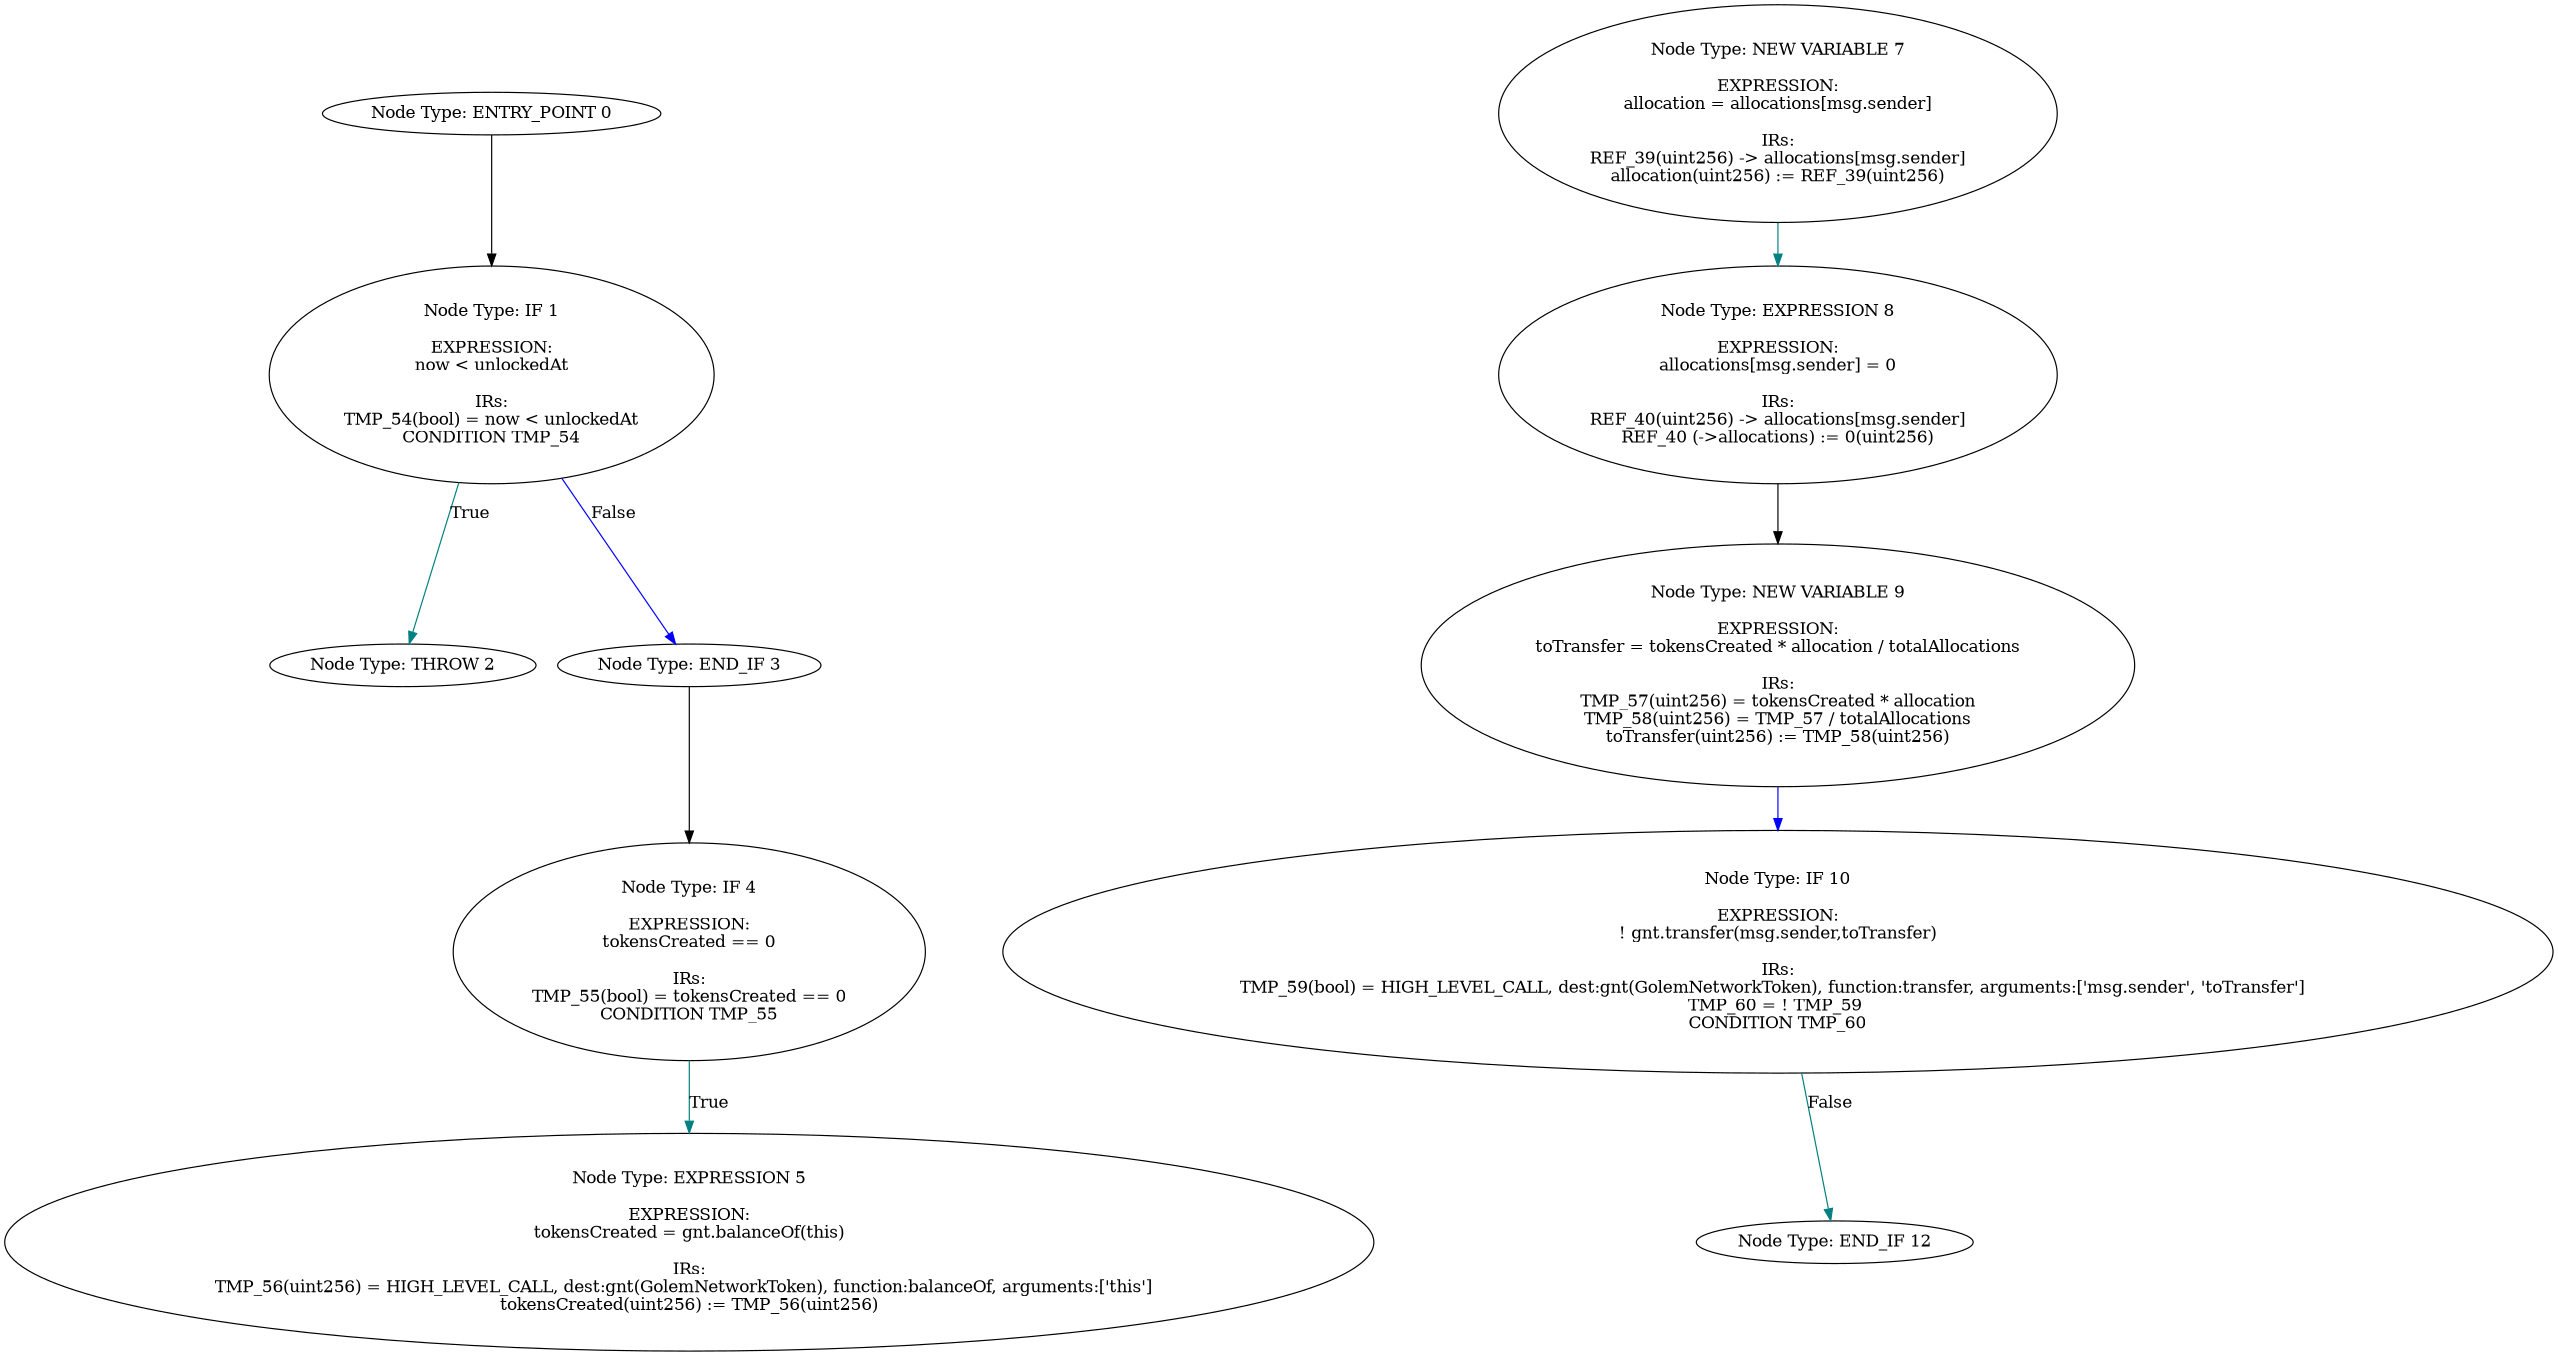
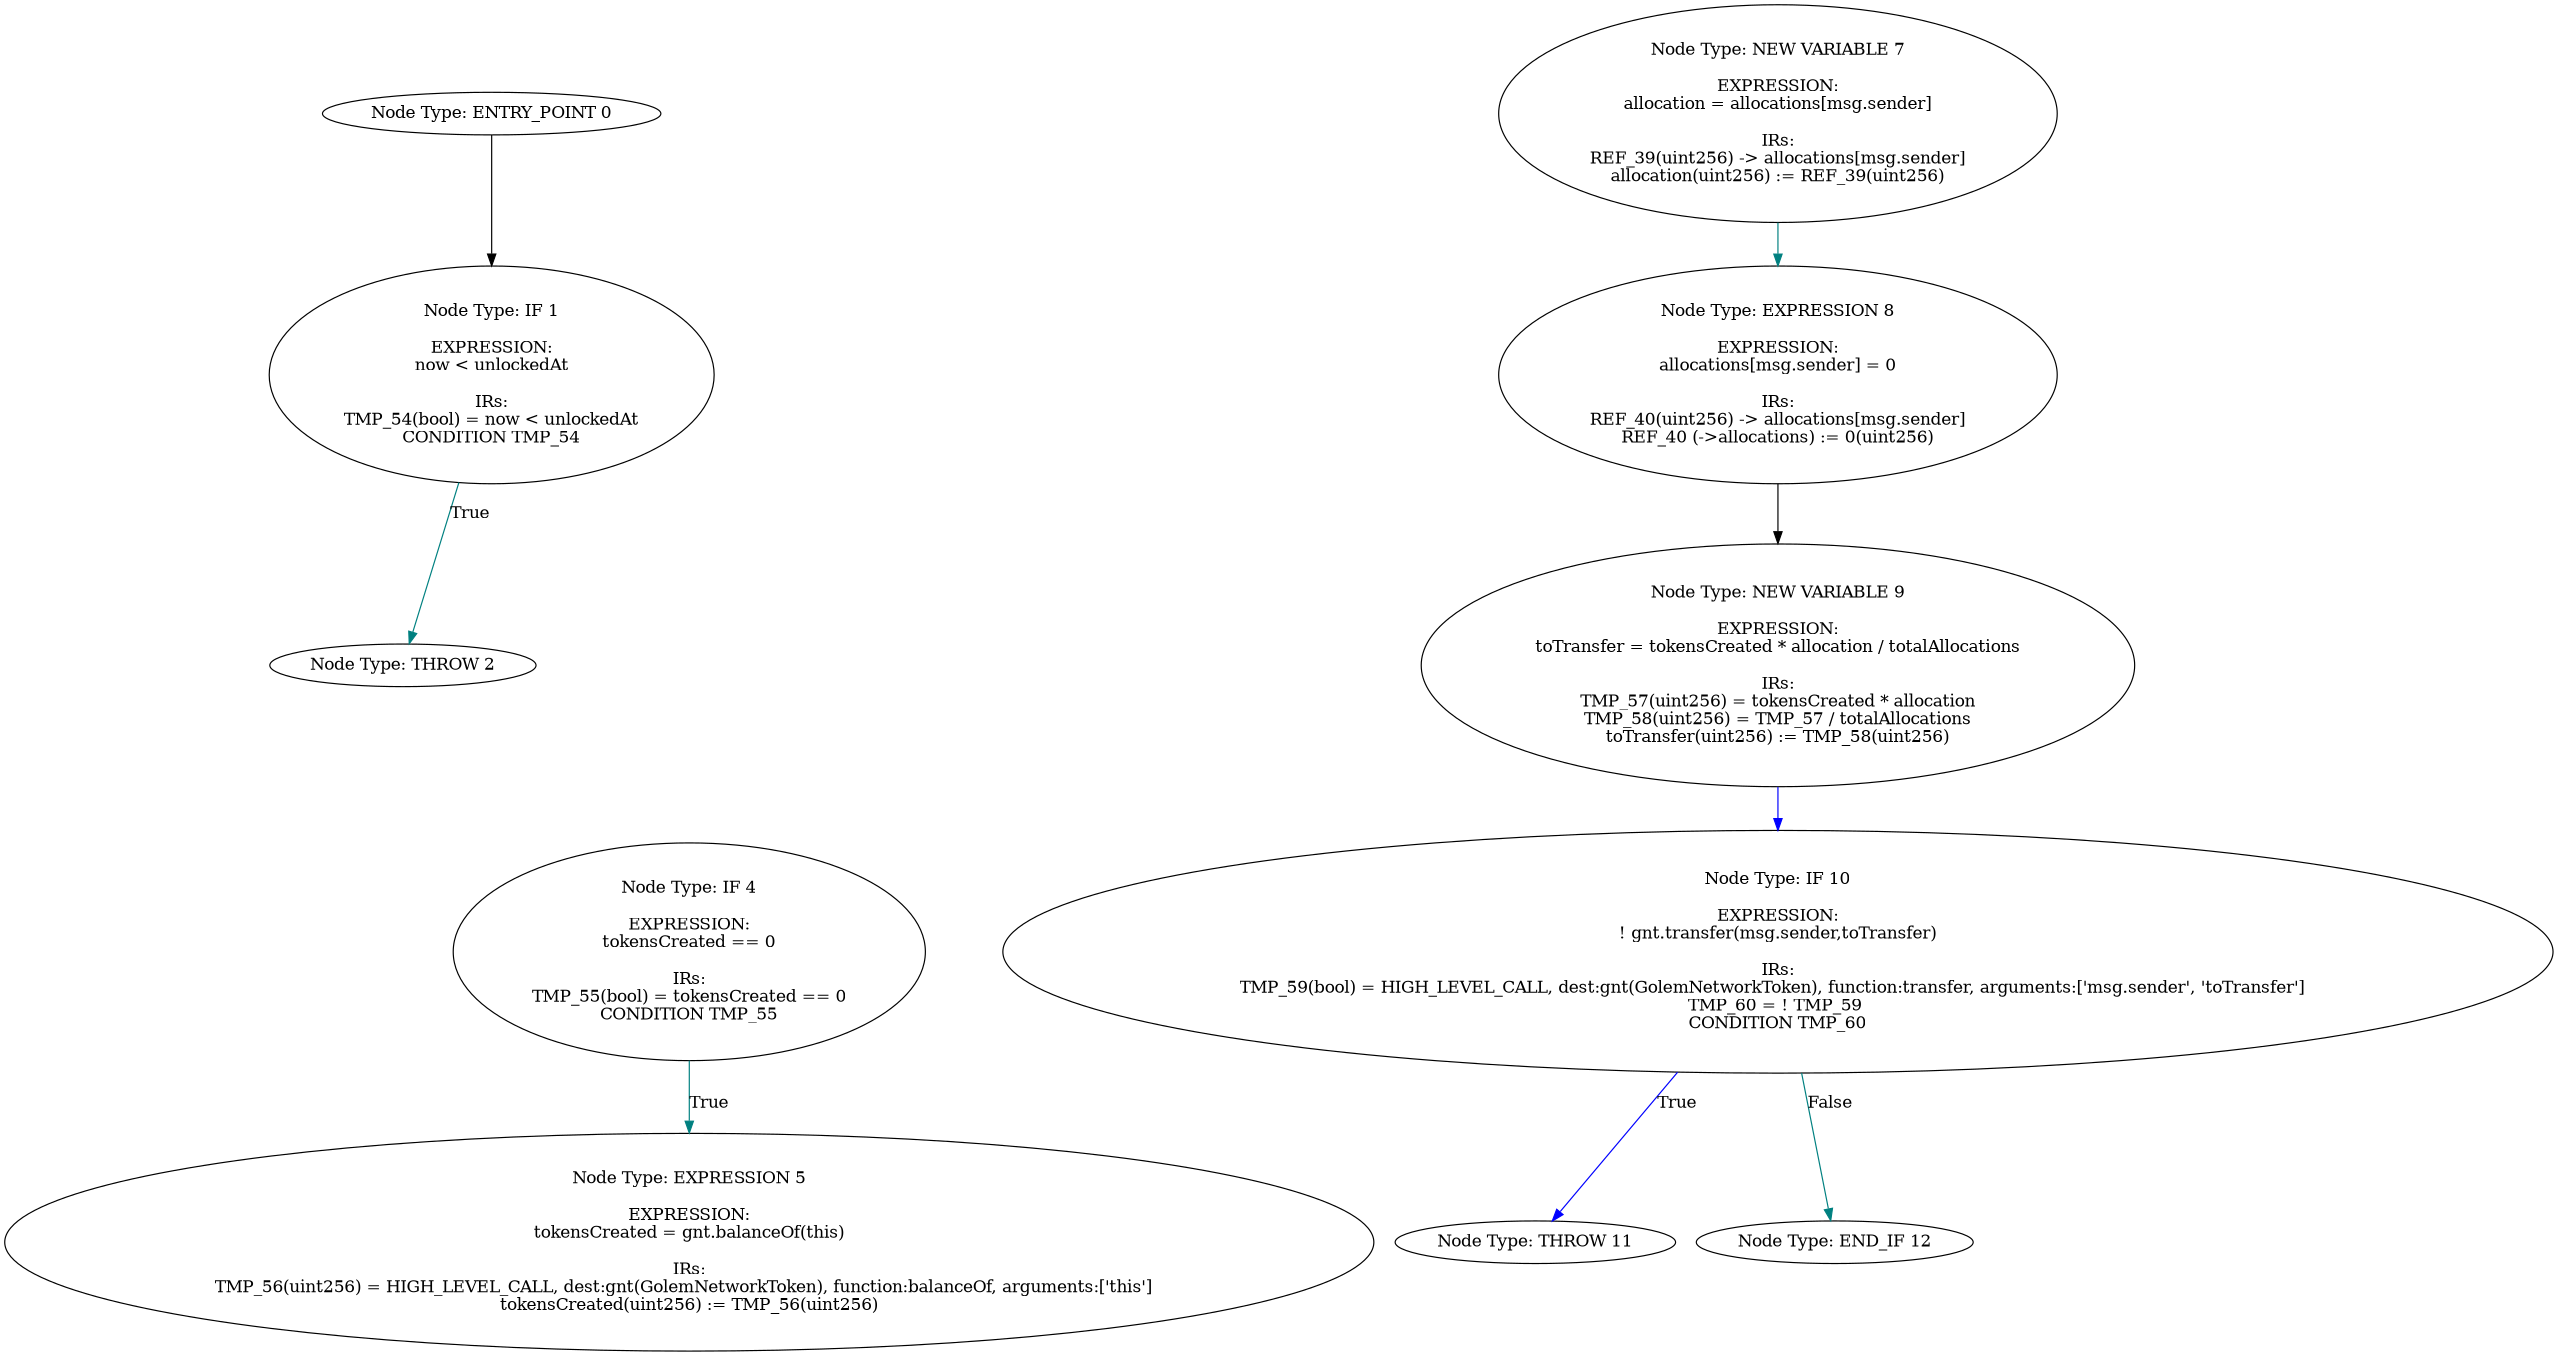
node "Node Type: END_IF 3": removed
node "Node Type: THROW 11": added
